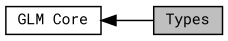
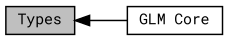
edge "Types" -> "GLM Core": reversed
